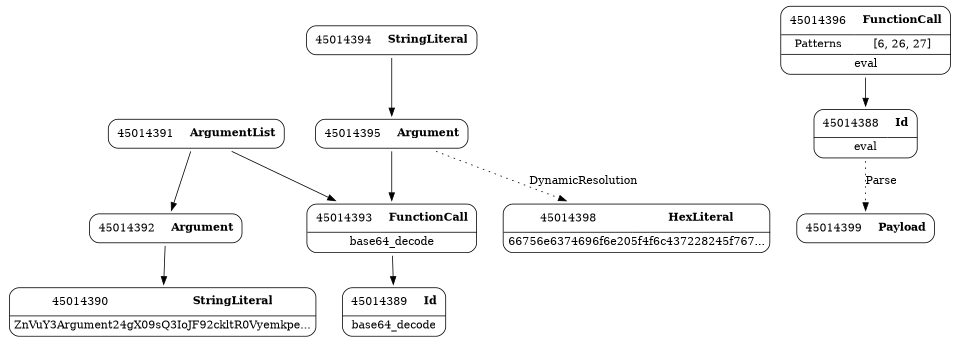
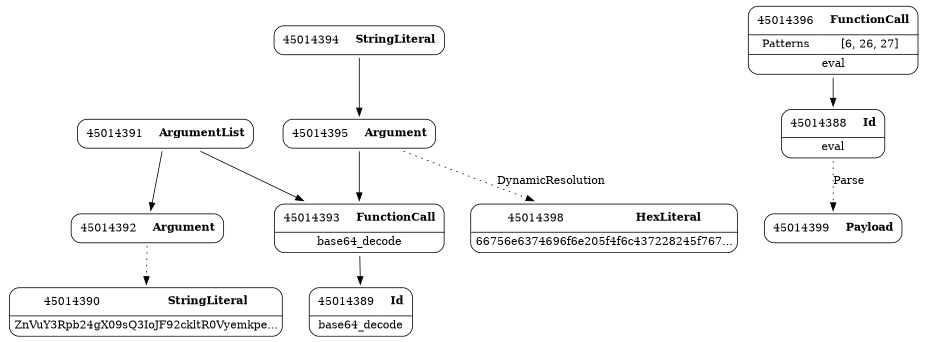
edge "45014392" -> "45014390": style solid -> dotted
node "45014390": text "ZnVuY3Argument24gX09sQ3IoJF92ckltR0Vyemkpe..." -> "ZnVuY3Rpb24gX09sQ3IoJF92ckltR0Vyemkpe..."
